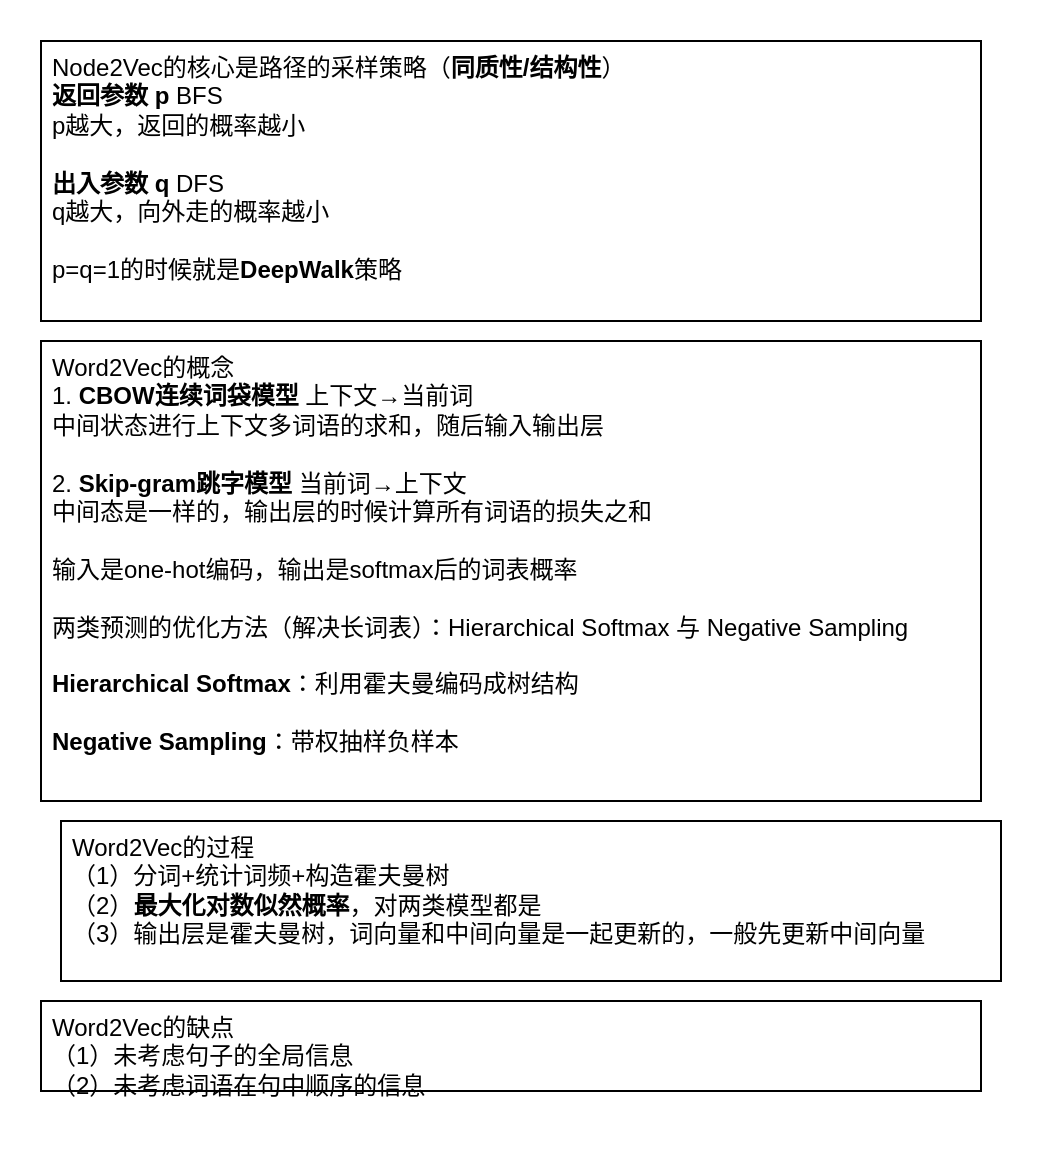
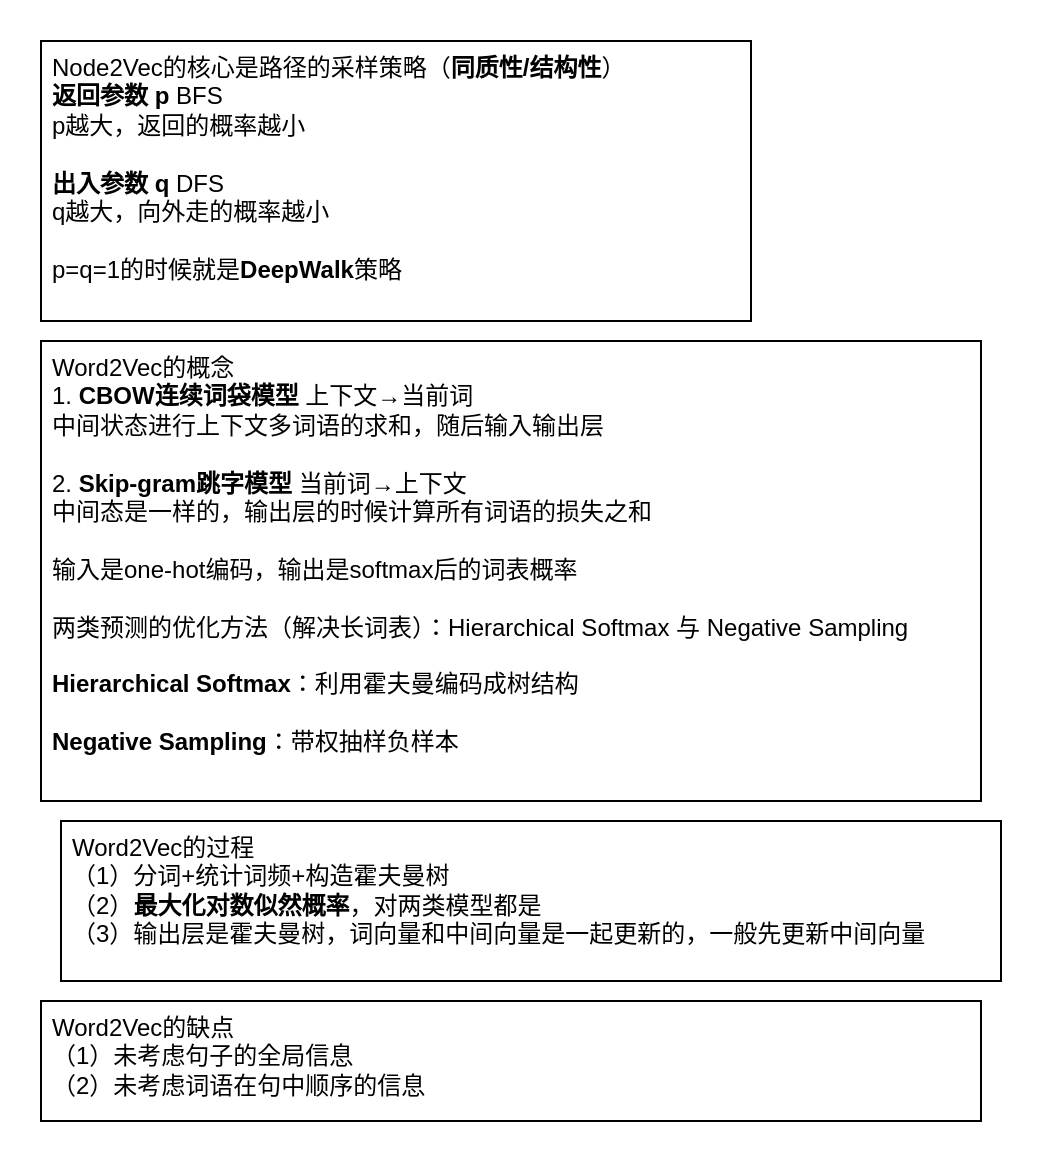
node "Node2Vec的核心是路径的采样策略（同质性/结构性） 返回参数 p BFS p越大，返回的概率越小 出入参数 q DFS q越大，向外走的概率越小 p=q=1的时候就是DeepWalk策略": size 940x280 -> 710x280
node "Word2Vec的缺点 （1）未考虑句子的全局信息 （2）未考虑词语在句中顺序的信息": size 940x90 -> 940x120
